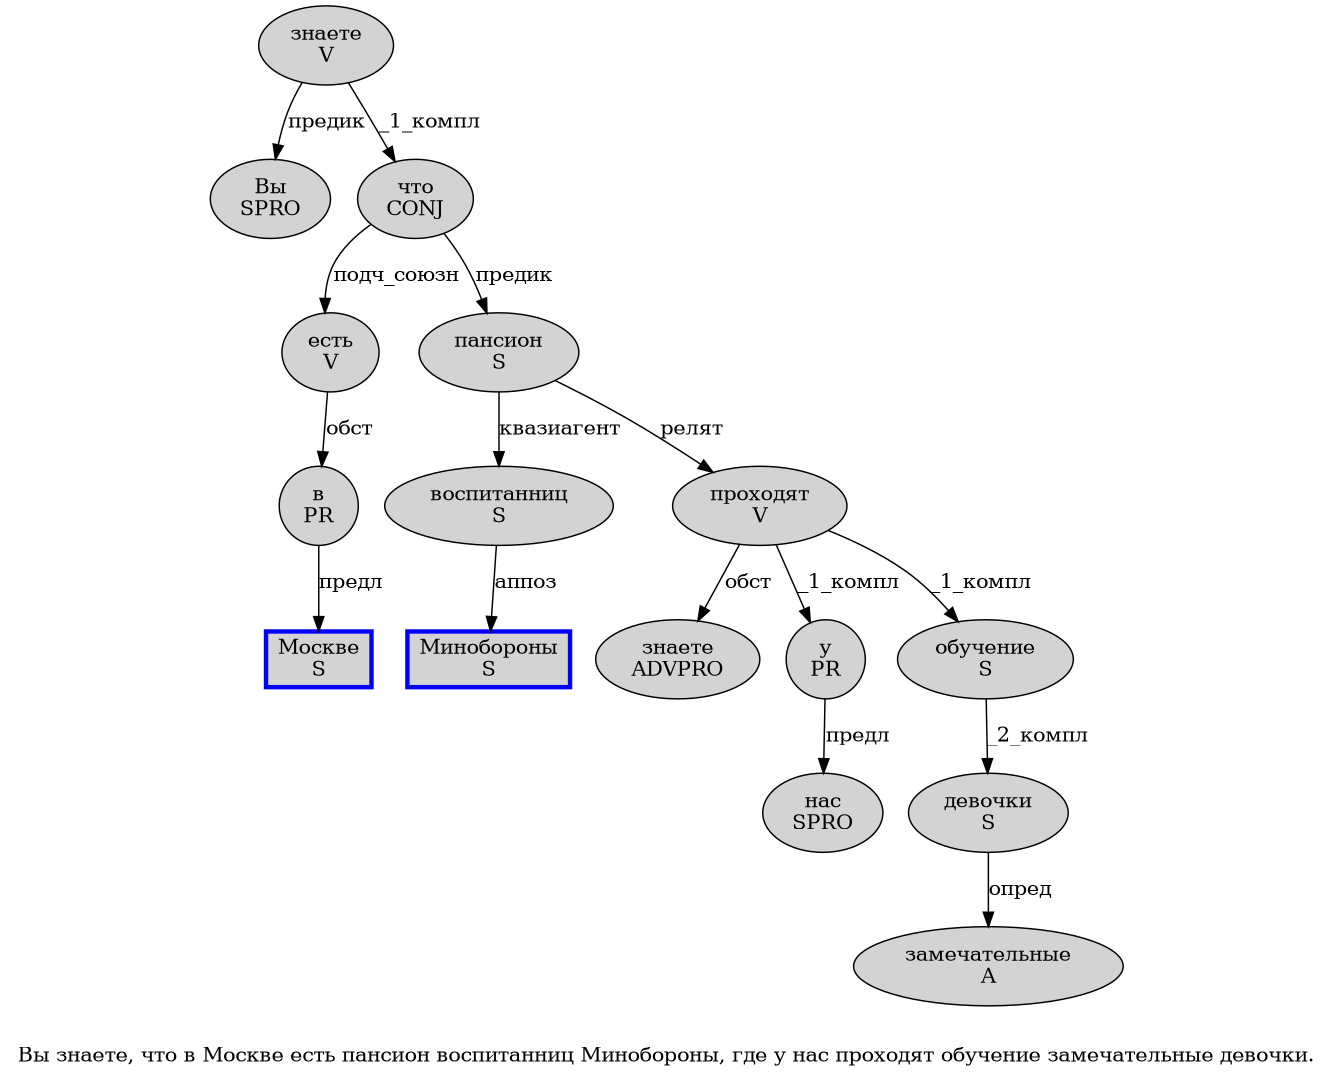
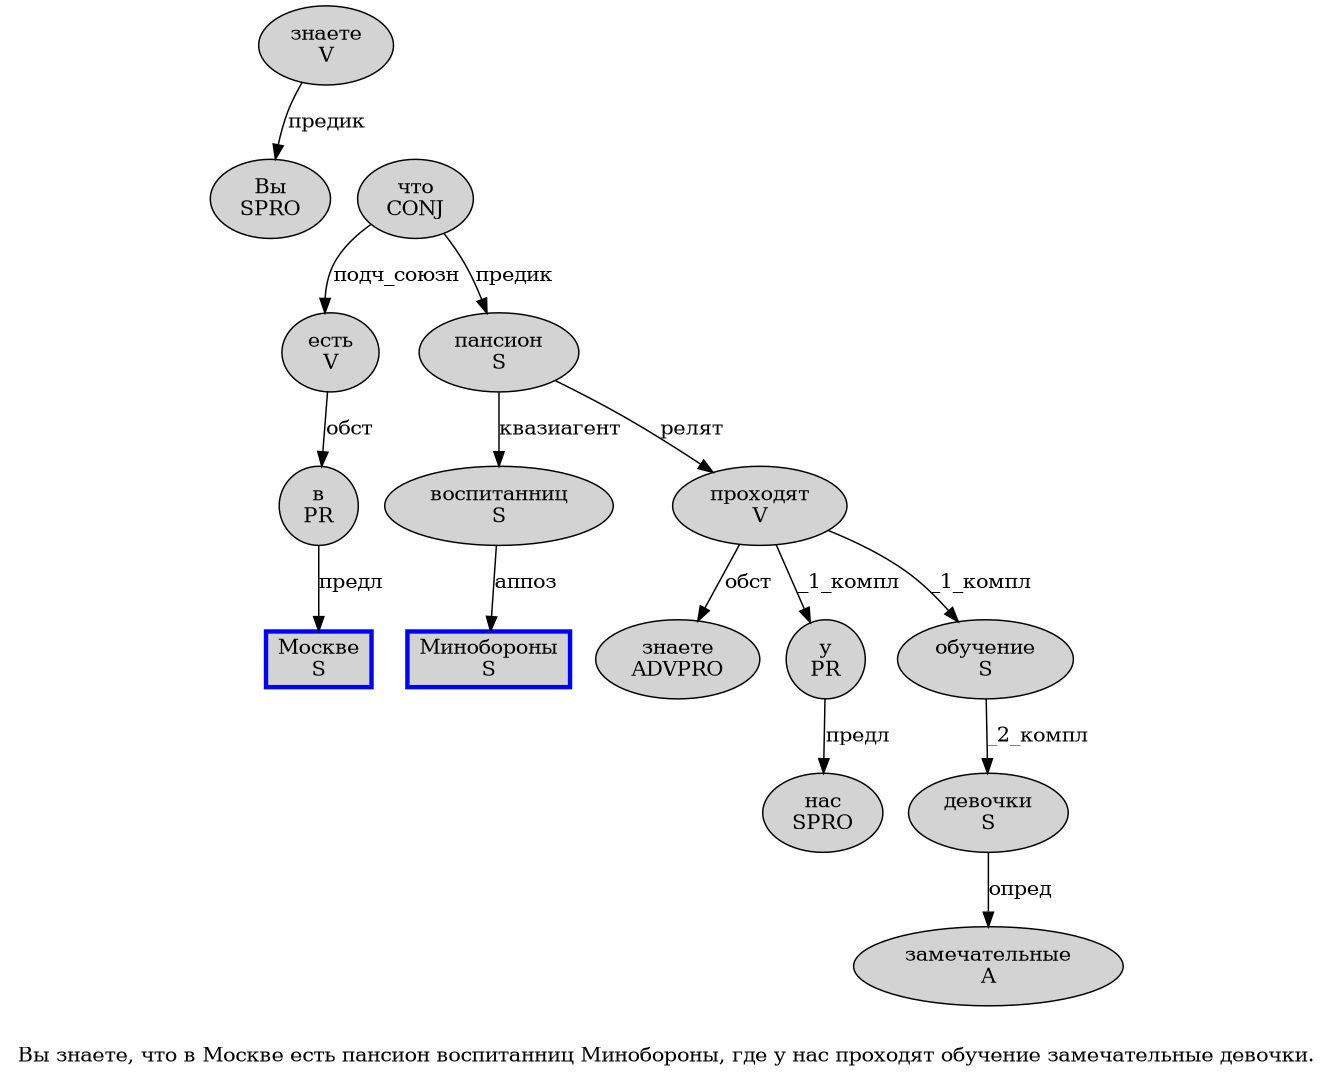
edge "знаете V" -> "что CONJ": removed, label "_1_компл"
